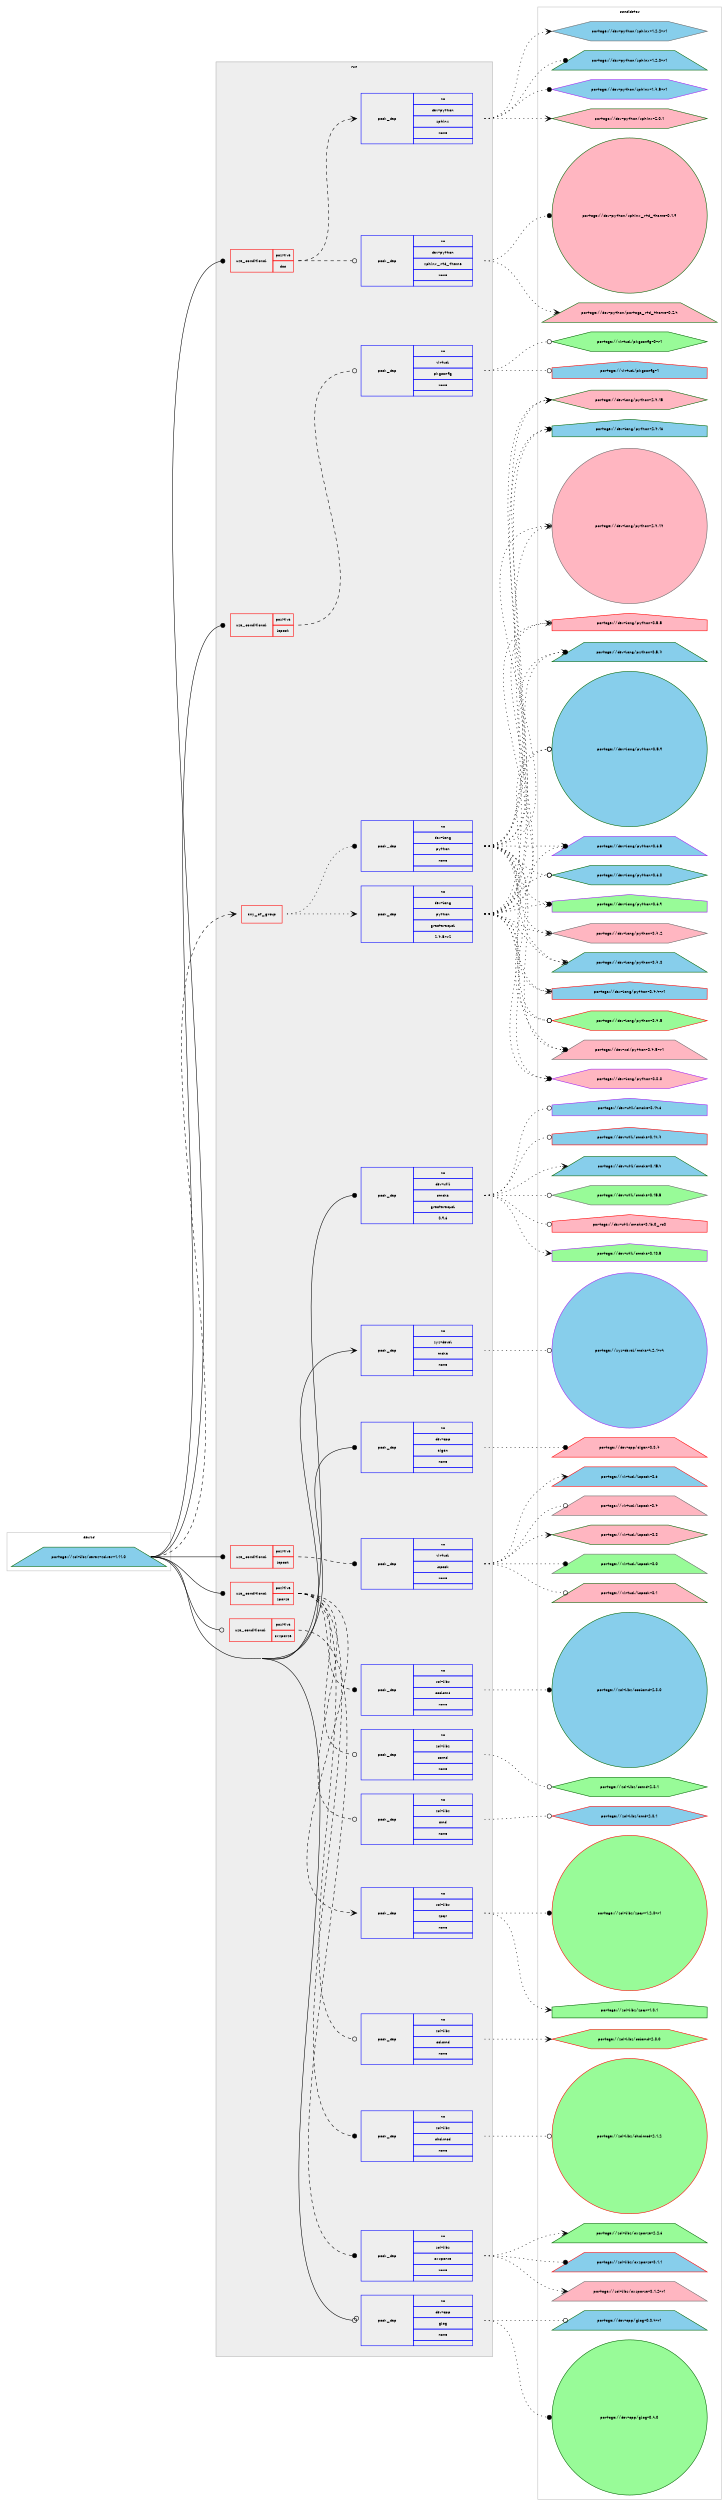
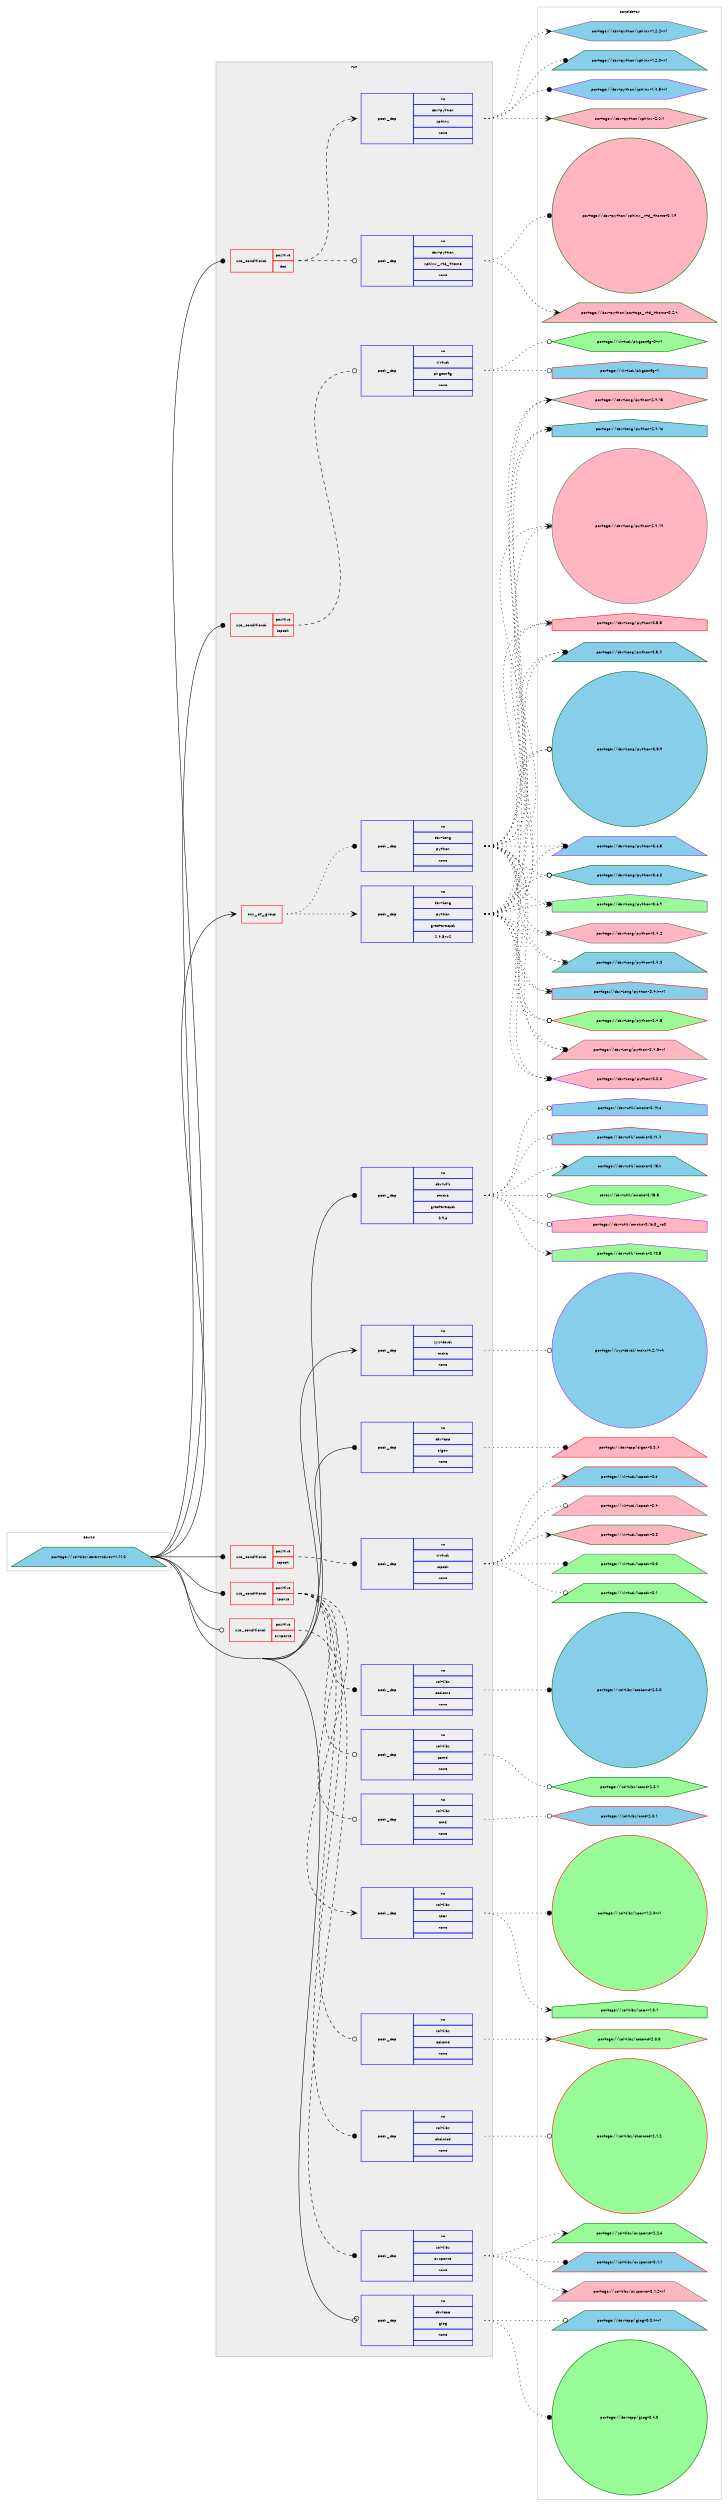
node "portage://dev-sci/python-3.7.5-r1": label "portage://dev-sci/python-3.7.5-r1" -> "portage://dev-lang/python-3.7.5-r1"
node "portage://dev-util/cmake-3.15.5": label "portage://dev-util/cmake-3.15.5" -> "ceres://dev-util/cmake-3.15.5"
node "portage://dev-util/cmake-3.16.0_rc3": color red -> purple
edge "portage://sci-libs/ceres-solver-1.11.0" -> "any_of_group": style dashed -> solid
node "portage://virtual/lapack-3.1": fillcolor lightpink -> palegreen
